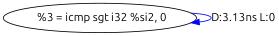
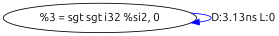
node "%3 = icmp sgt i32 %si2, 0": label "%3 = icmp sgt i32 %si2, 0" -> "%3 = sgt sgt i32 %si2, 0"
